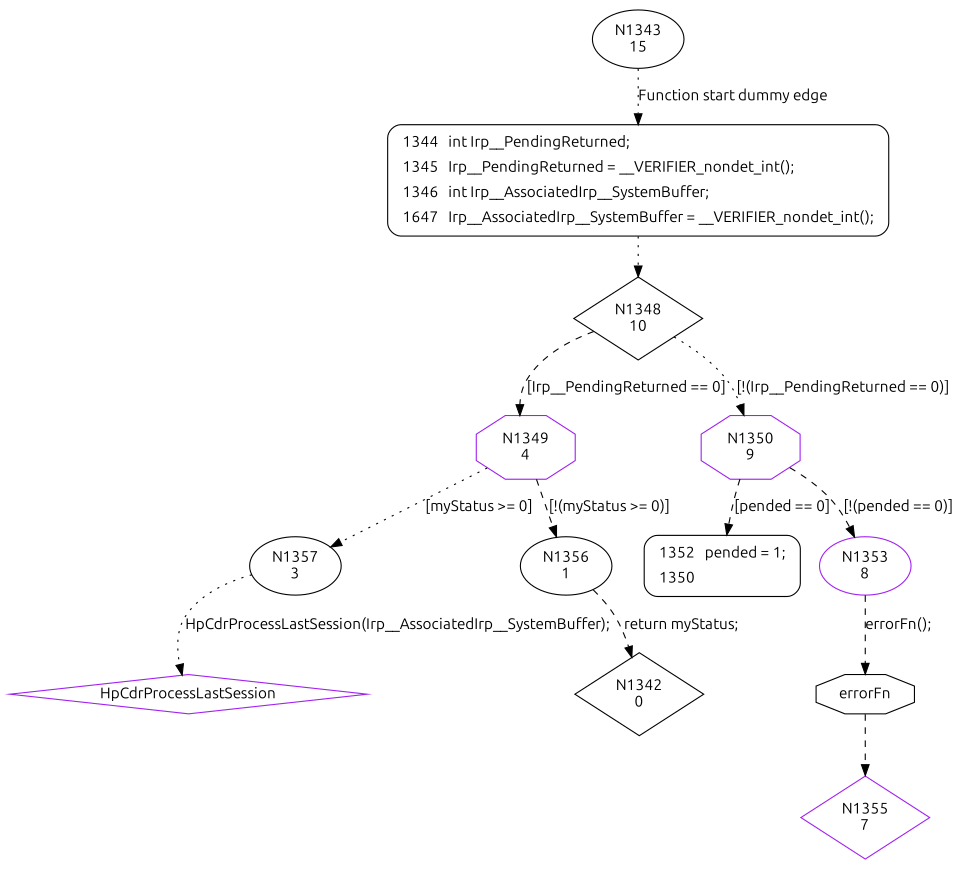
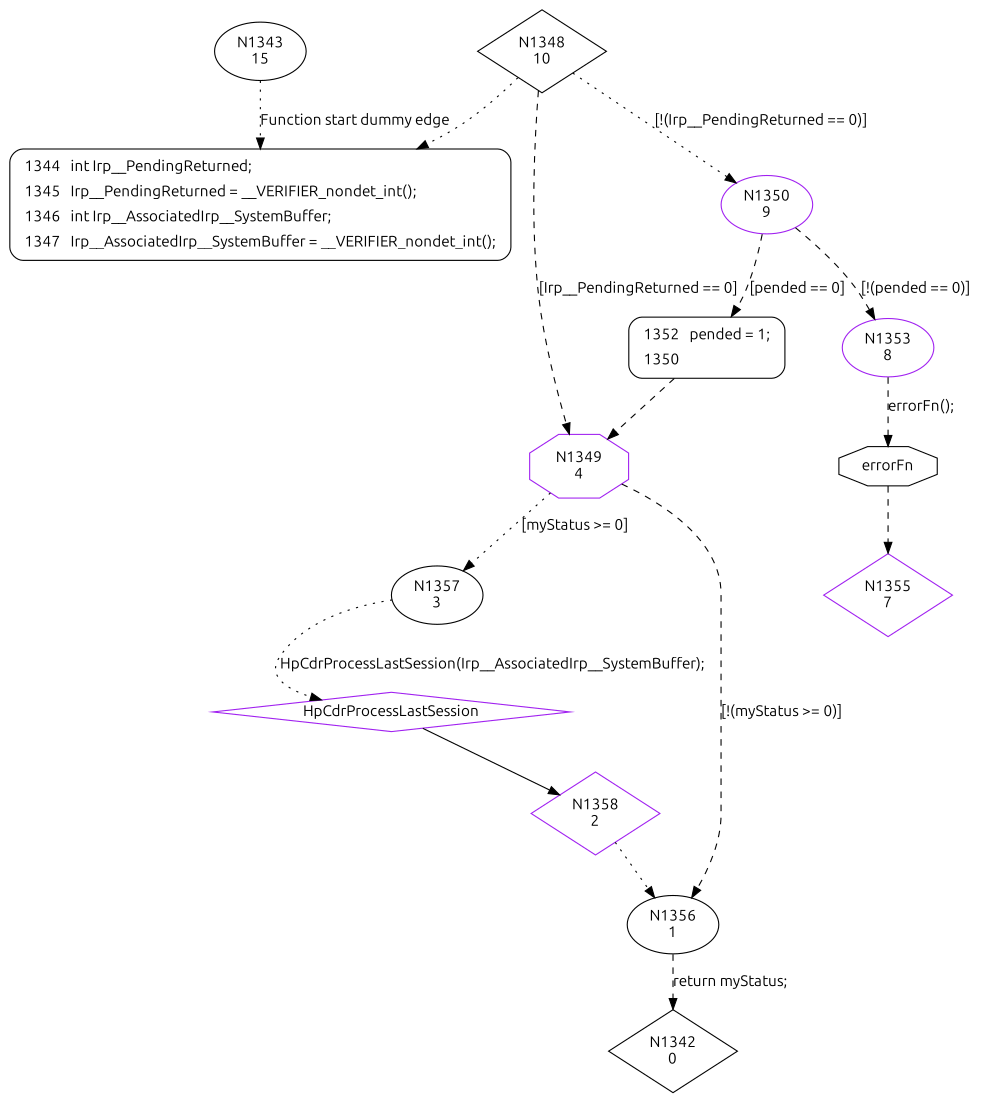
node "1344": text "1647" -> "1347"
edge "1344" -> "N1348 10": reversed
edge "1352" -> "N1349 4": added
node "N1350 9": shape octagon -> ellipse
node "N1358 2": added
